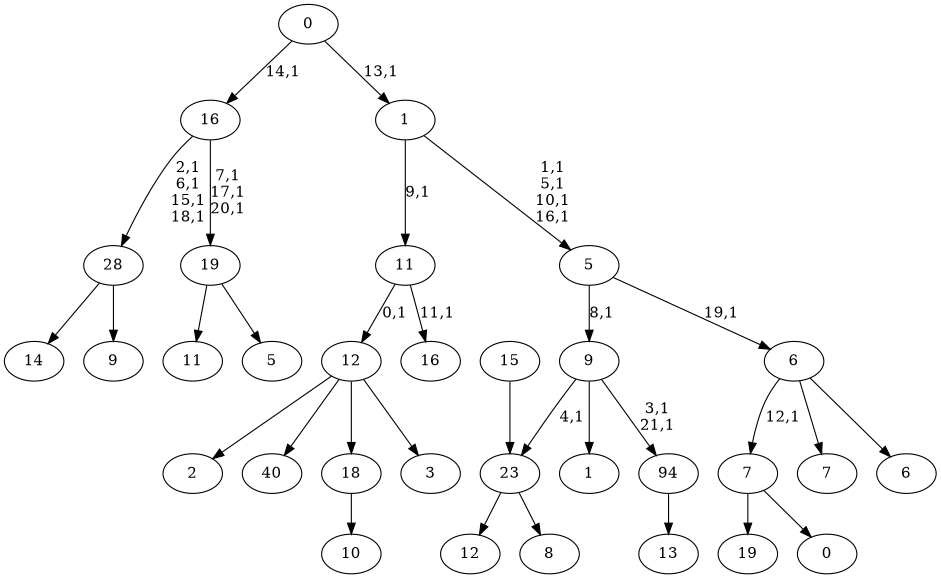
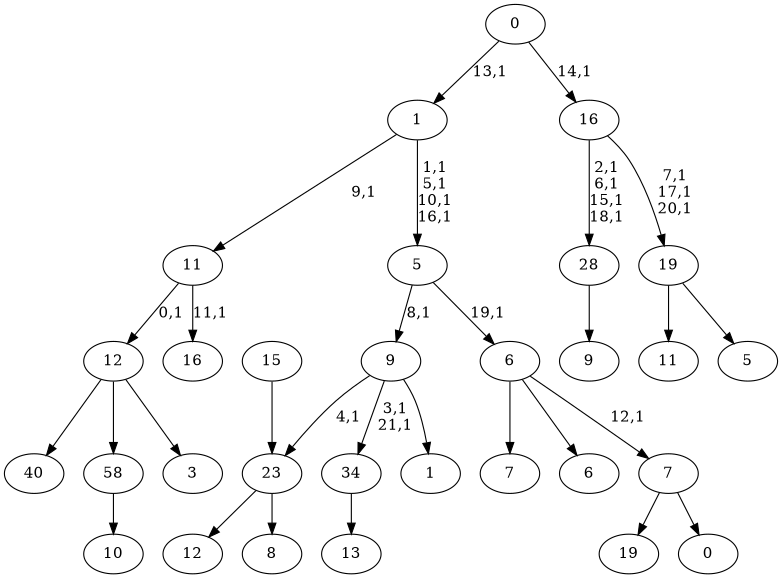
node "14": removed
node "2": removed
node "18": label "18" -> "58"
node "94": label "94" -> "34"
